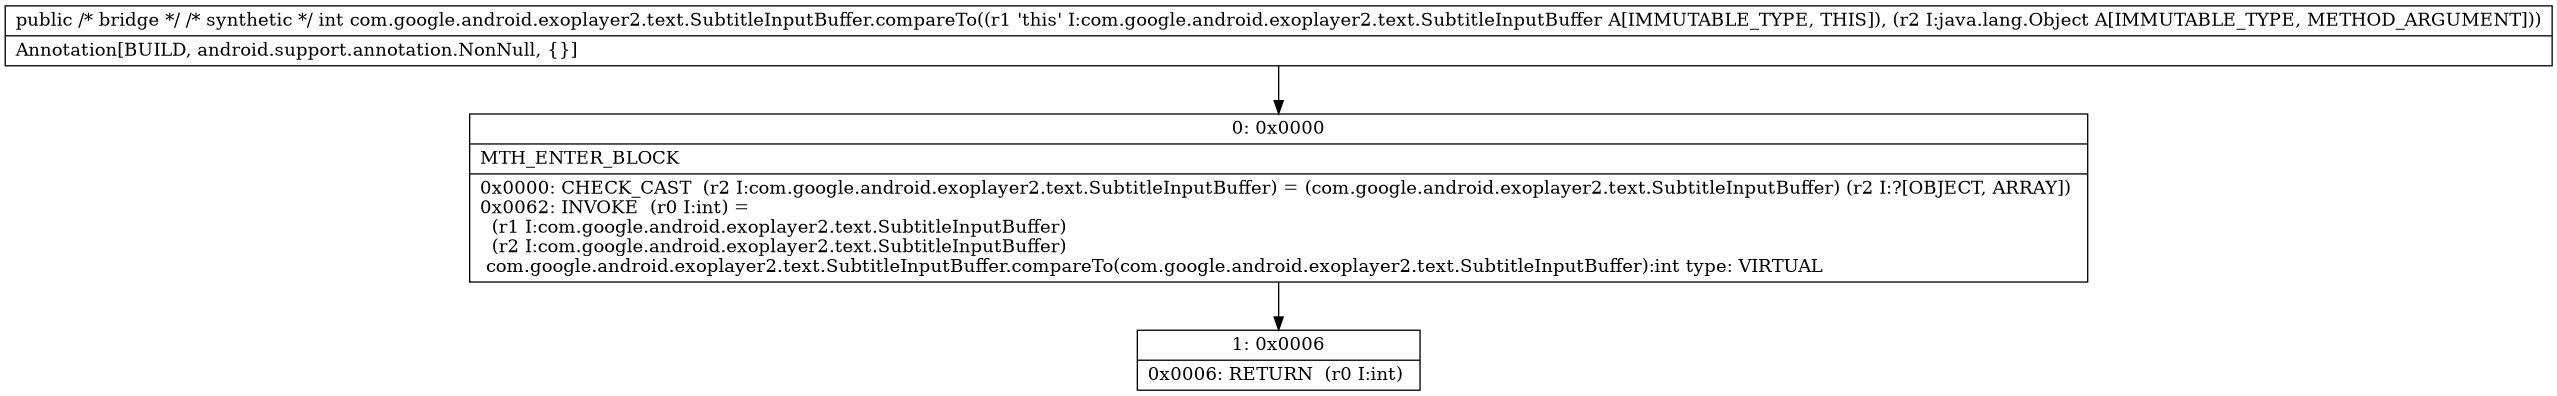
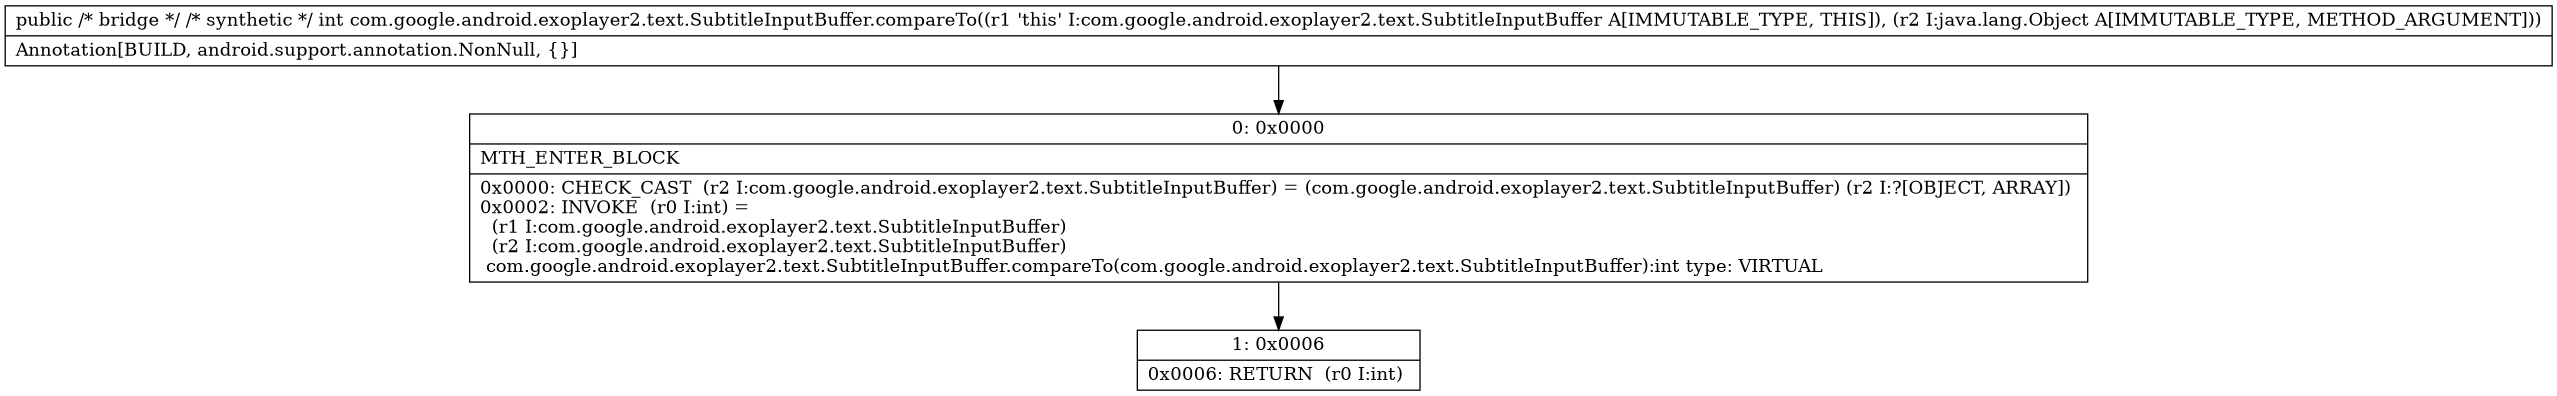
node "0: 0x0000": text "0x0062: INVOKE  (r0 I:int) =" -> "0x0002: INVOKE  (r0 I:int) ="
